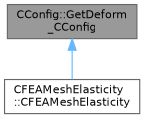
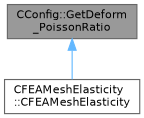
node "CConfig::GetDeform _CConfig": label "CConfig::GetDeform _CConfig" -> "CConfig::GetDeform _PoissonRatio"
